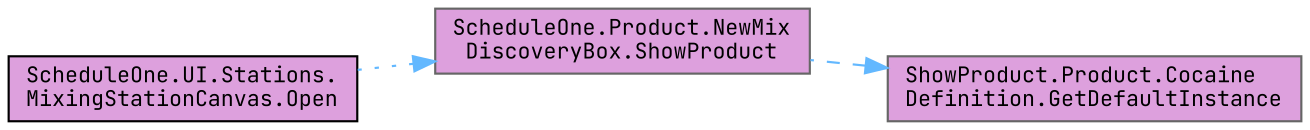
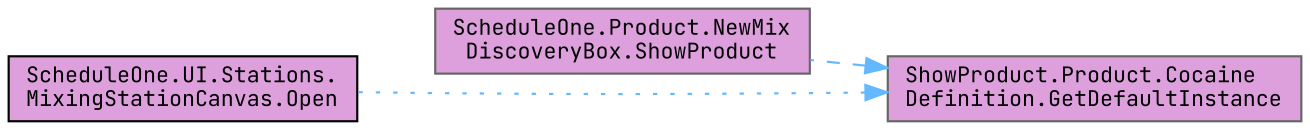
edge "ScheduleOne.UI.Stations. MixingStationCanvas.Open" -> "ScheduleOne.Product.NewMix DiscoveryBox.ShowProduct": now "ScheduleOne.UI.Stations. MixingStationCanvas.Open" -> "ShowProduct.Product.Cocaine Definition.GetDefaultInstance"
